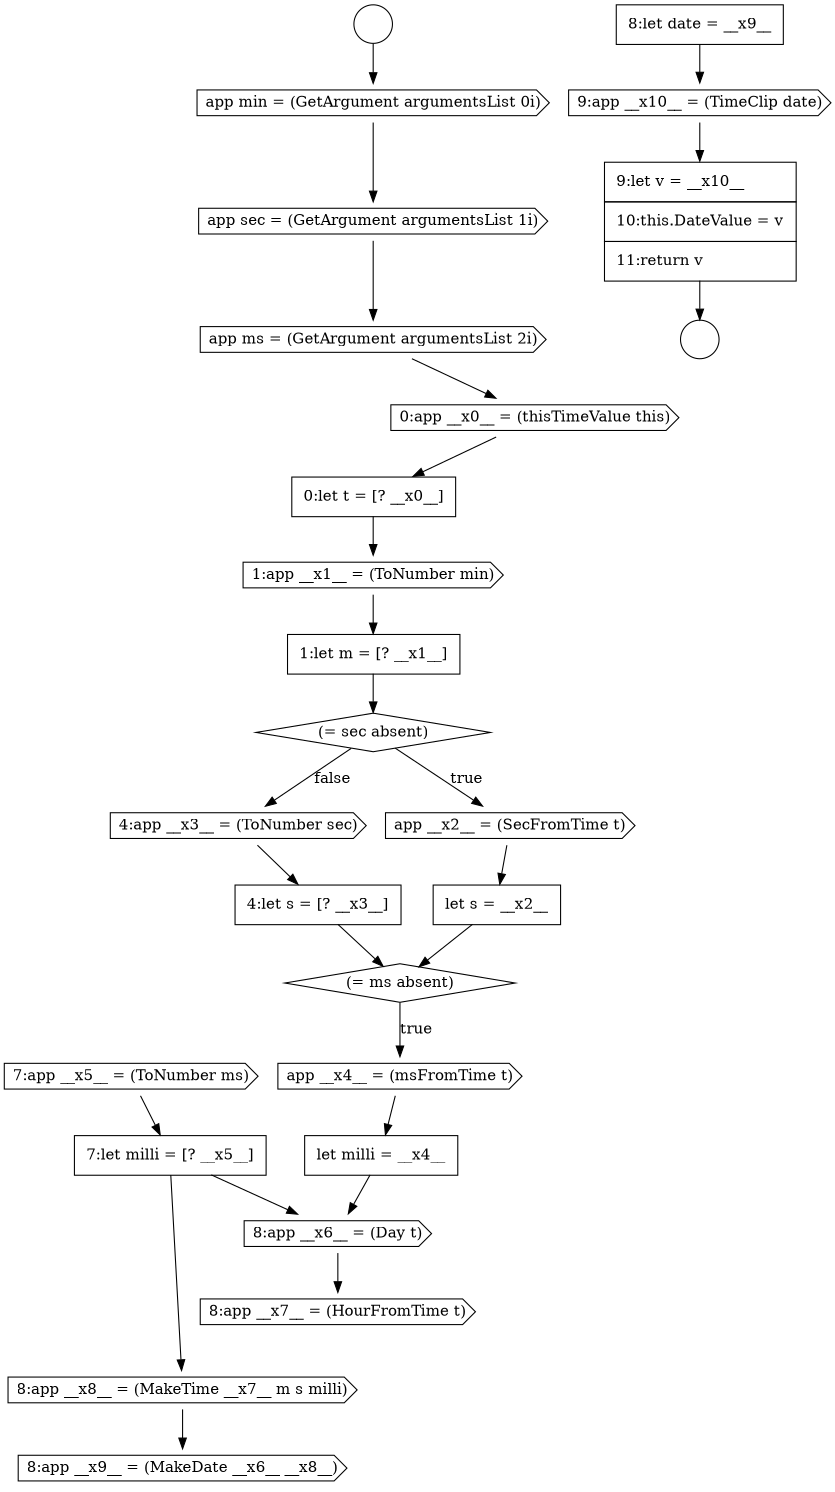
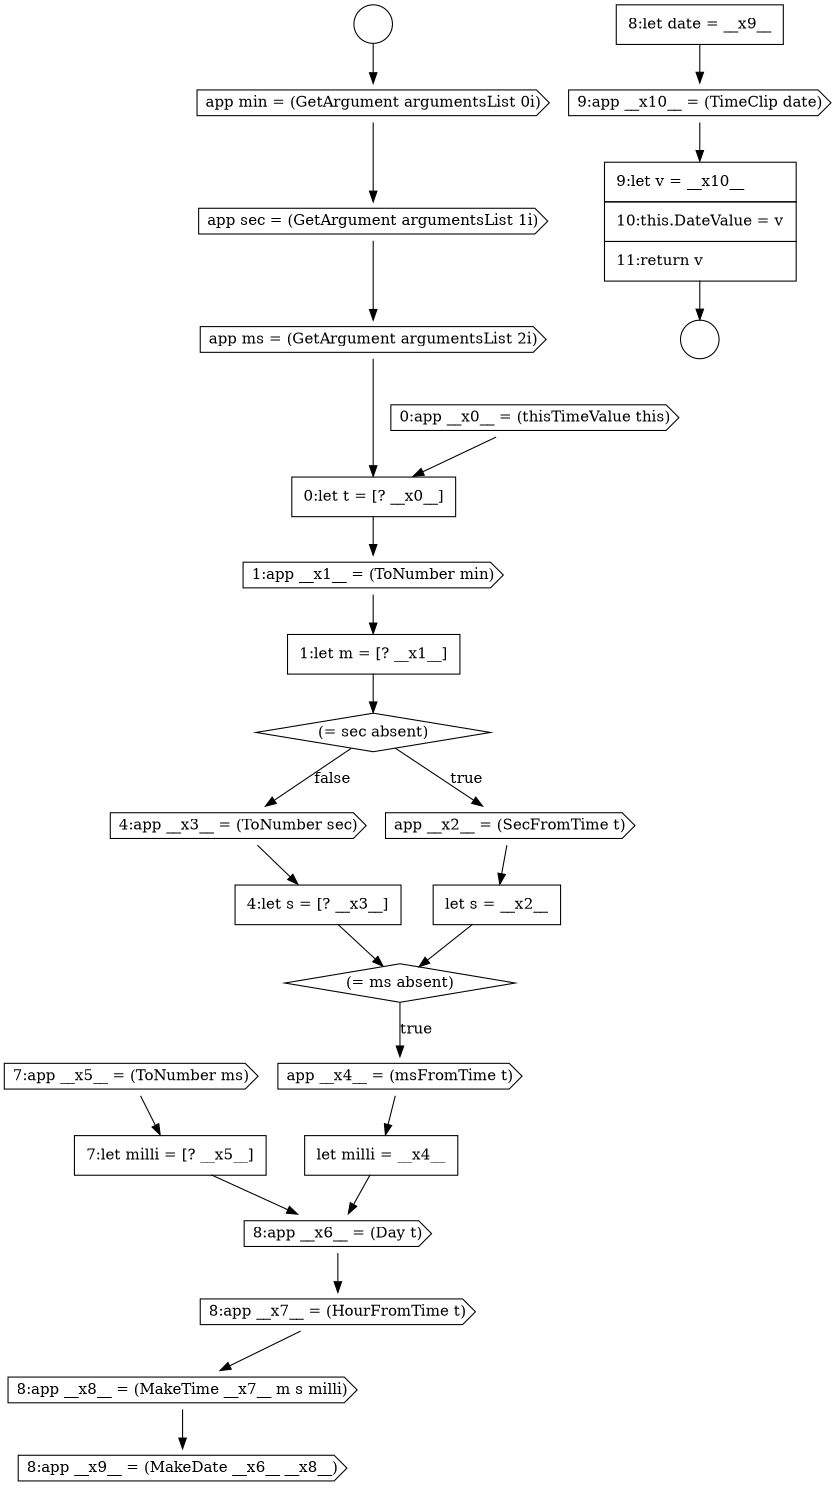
edge "app ms = (GetArgument argumentsList 2i)" -> "0:app __x0__ = (thisTimeValue this)": now "app ms = (GetArgument argumentsList 2i)" -> "0:let t = [? __x0__]"
edge "7:let milli = [? __x5__]" -> "8:app __x8__ = (MakeTime __x7__ m s milli)": now "8:app __x7__ = (HourFromTime t)" -> "8:app __x8__ = (MakeTime __x7__ m s milli)"
